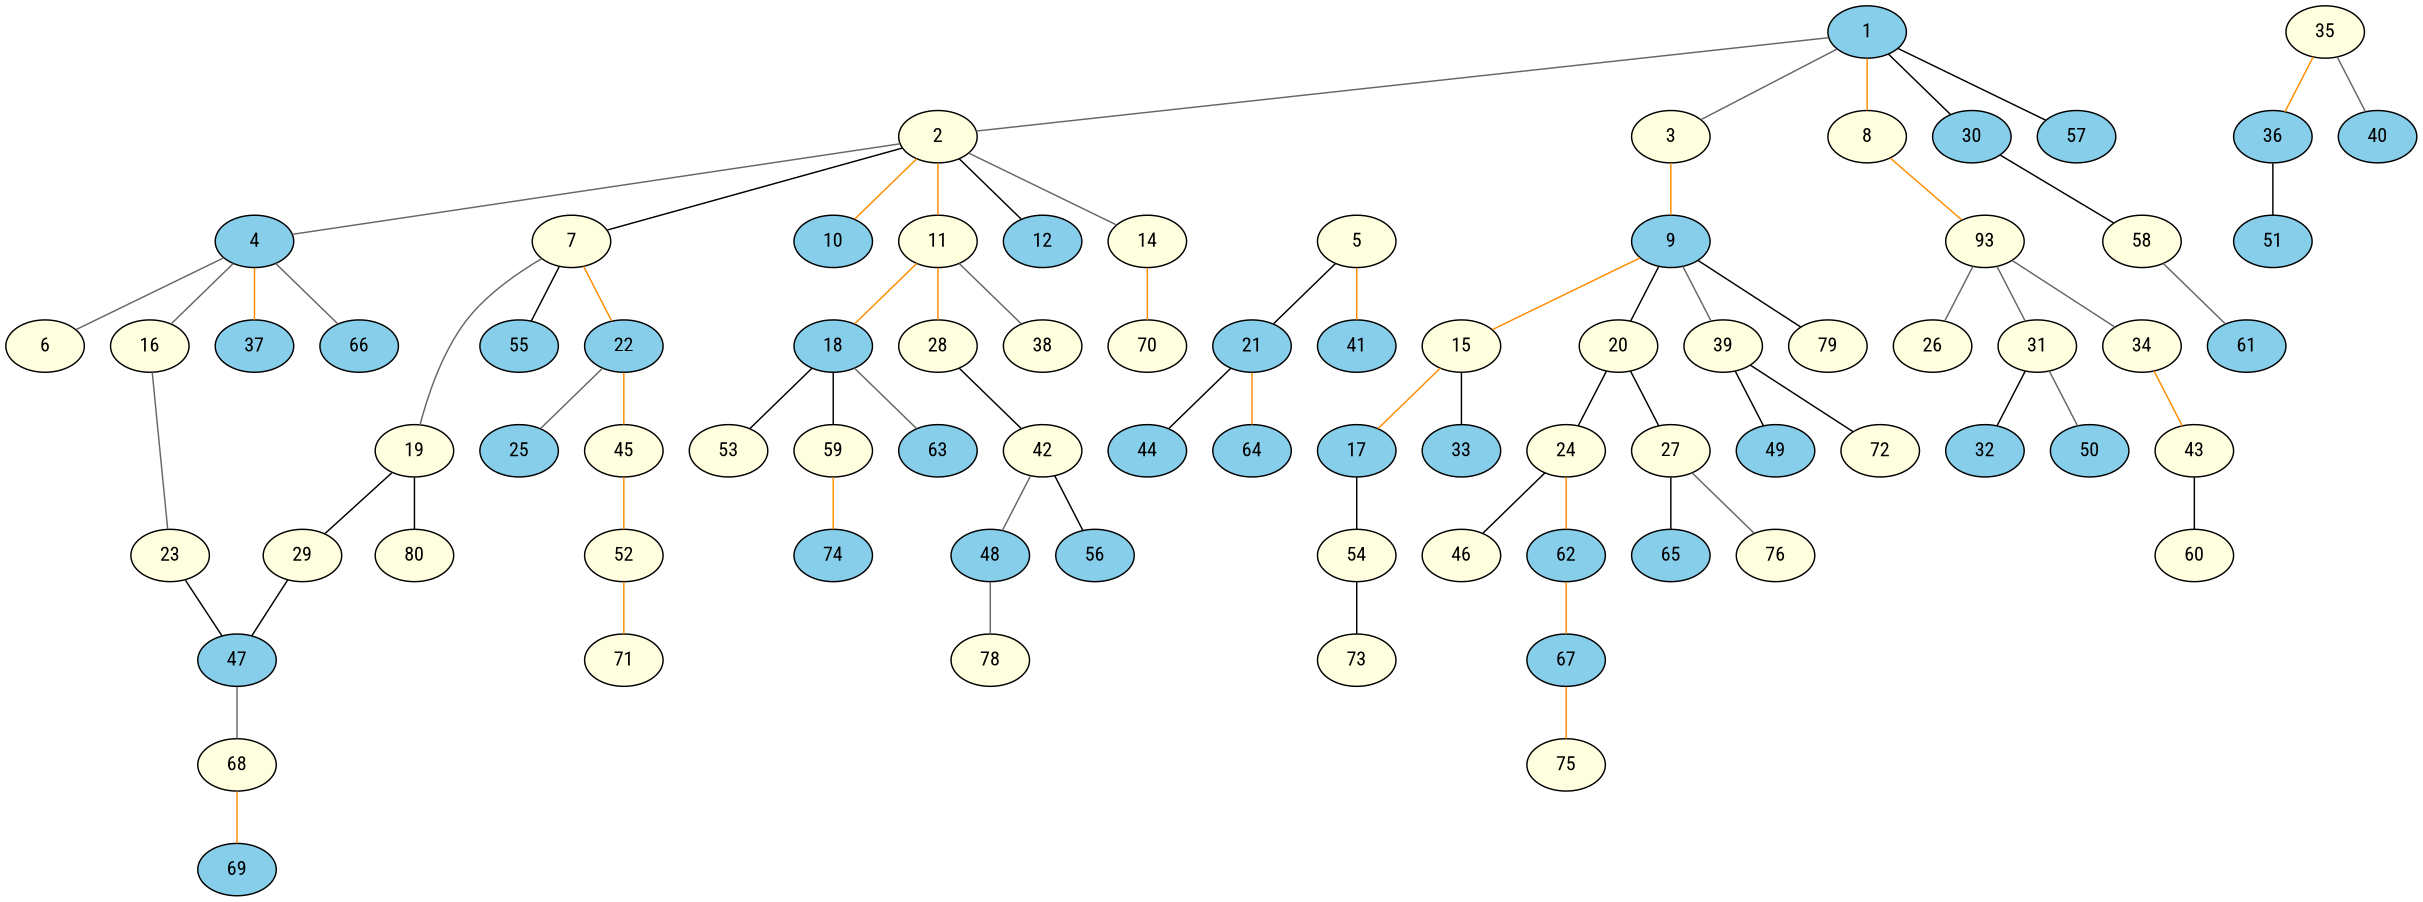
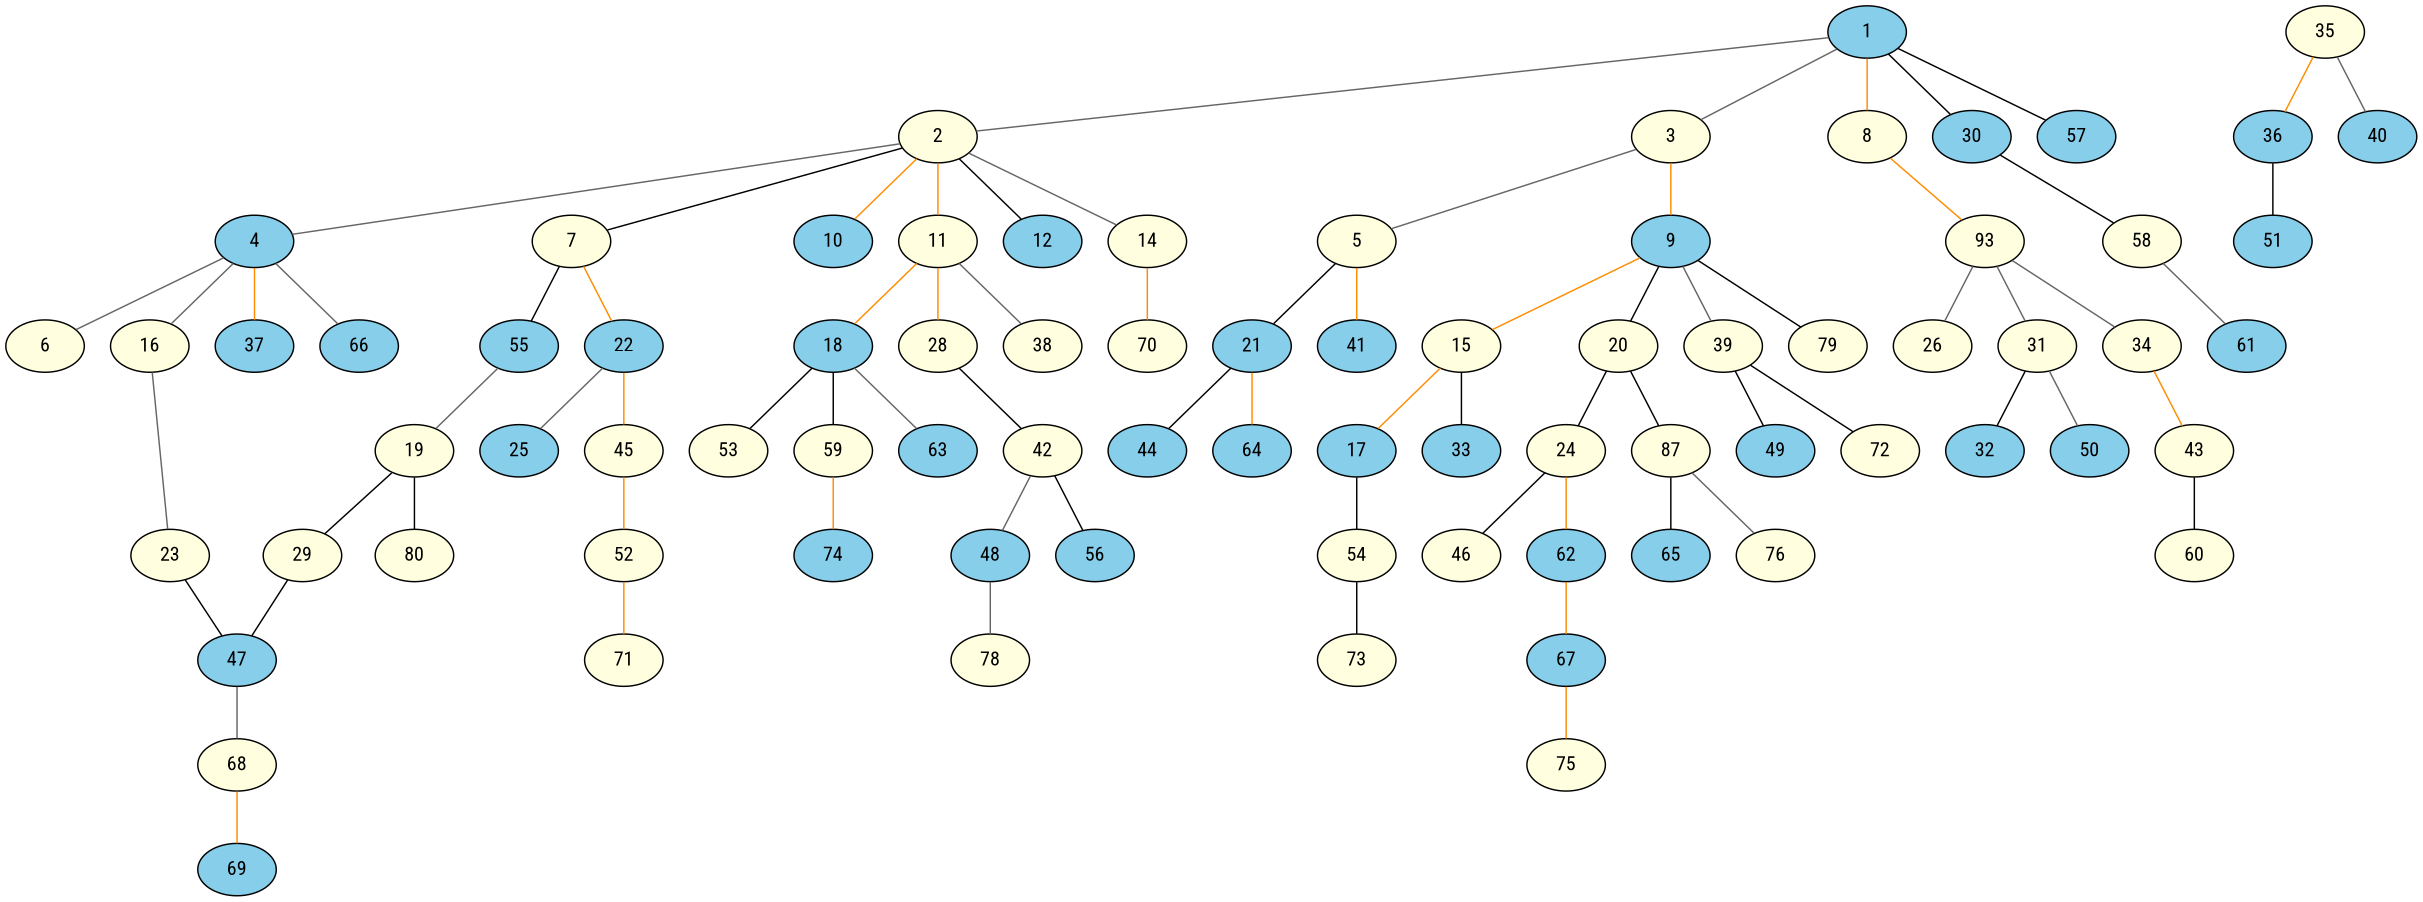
edge "3" -- "5": added
edge "7" -- "19": now "55" -- "19"
node "27": label "27" -> "87"
